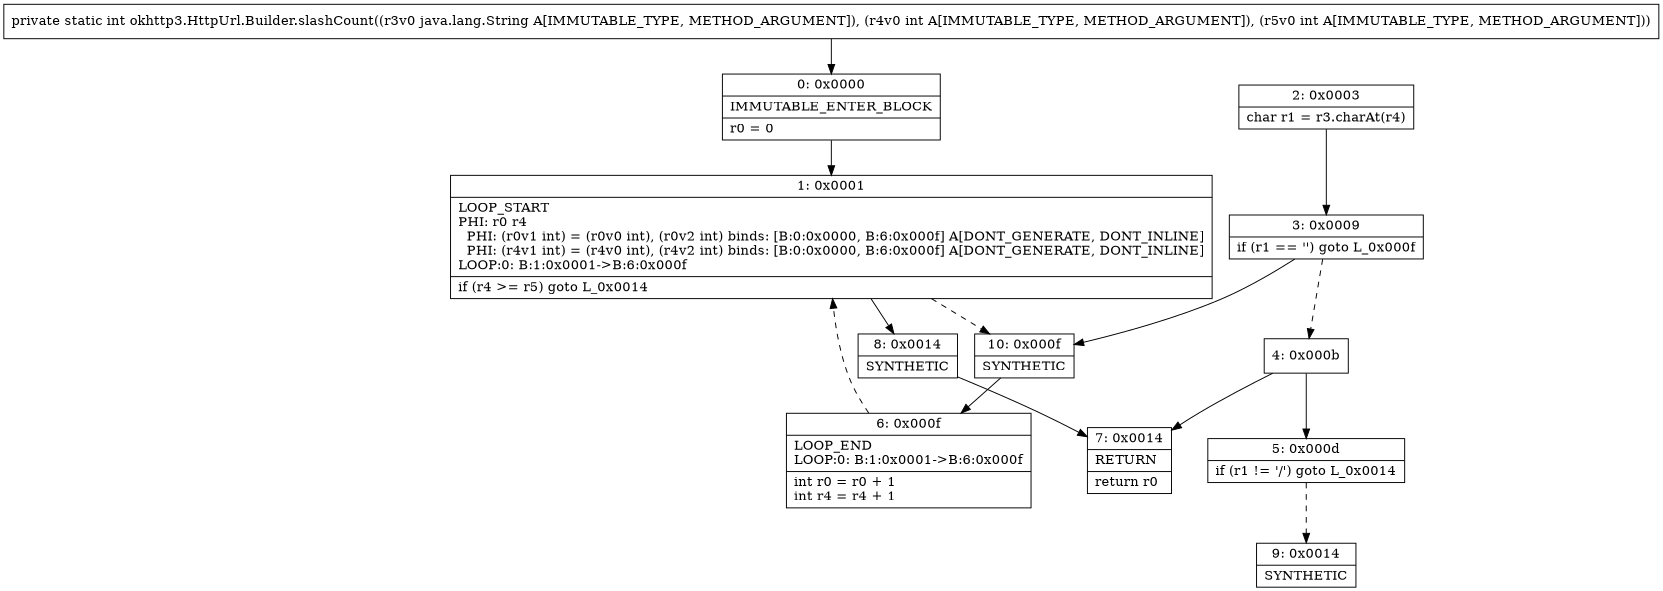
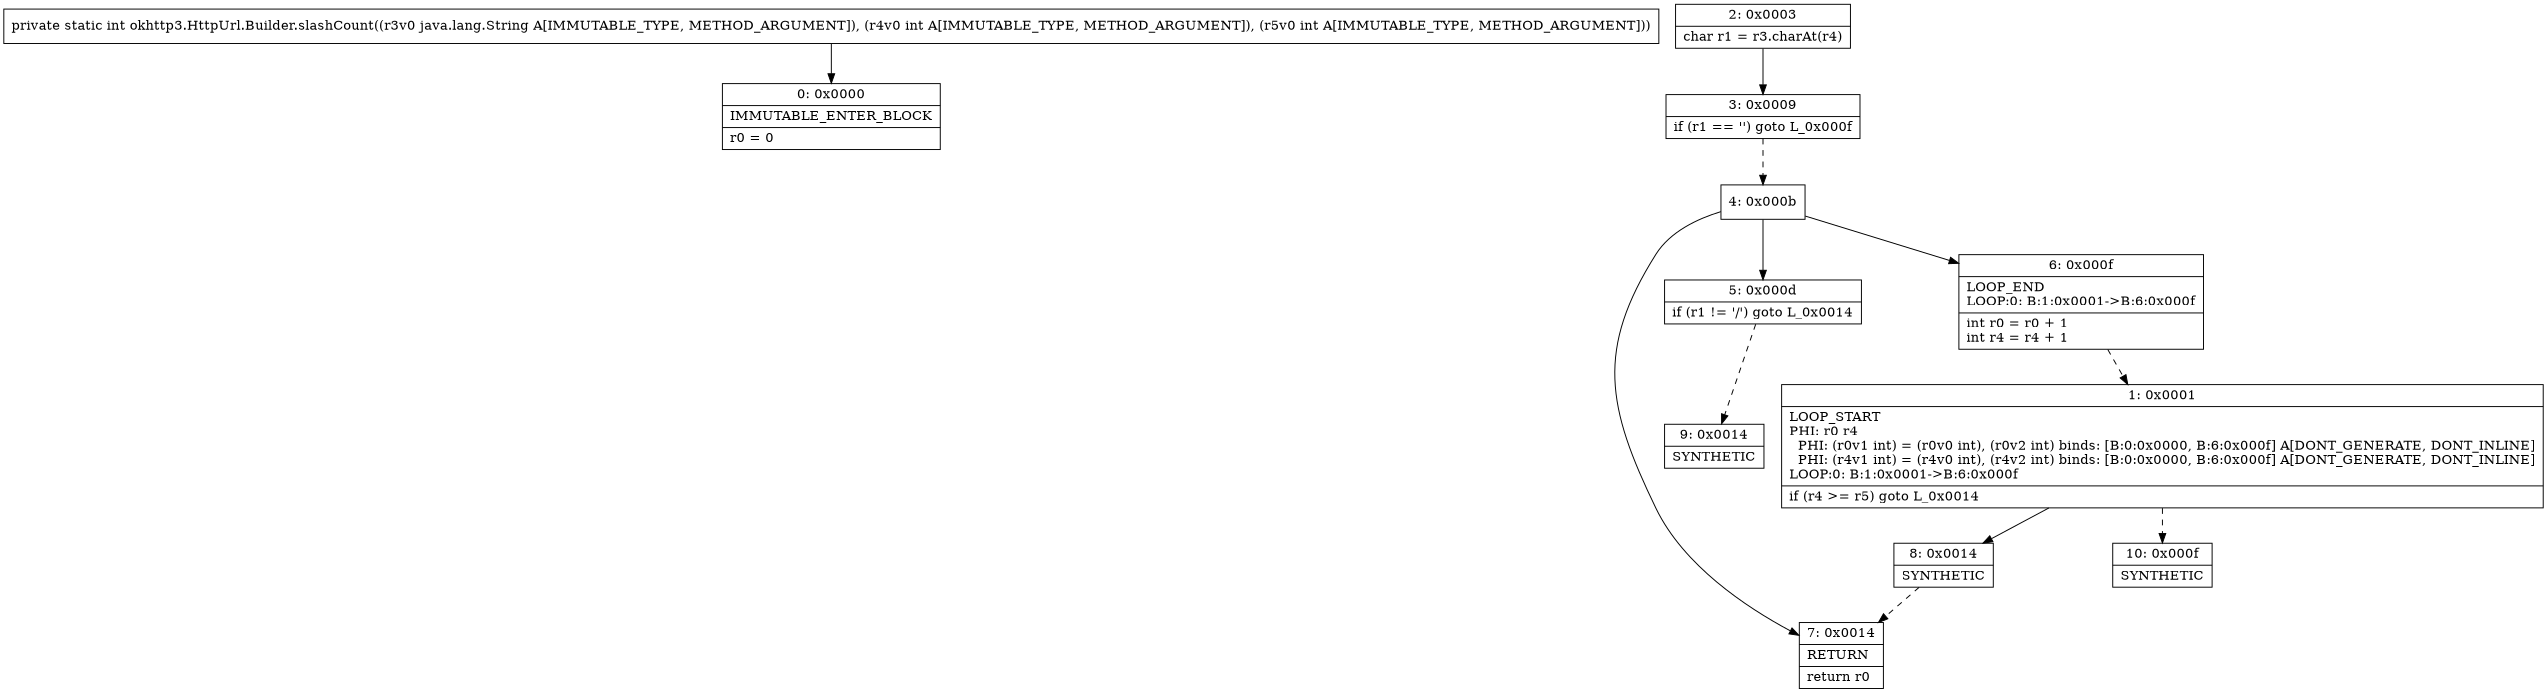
edge "0: 0x0000" -> "1: 0x0001": removed
edge "3: 0x0009" -> "10: 0x000f": removed
edge "10: 0x000f" -> "6: 0x000f": now "4: 0x000b" -> "6: 0x000f"
edge "8: 0x0014" -> "7: 0x0014": style solid -> dashed
